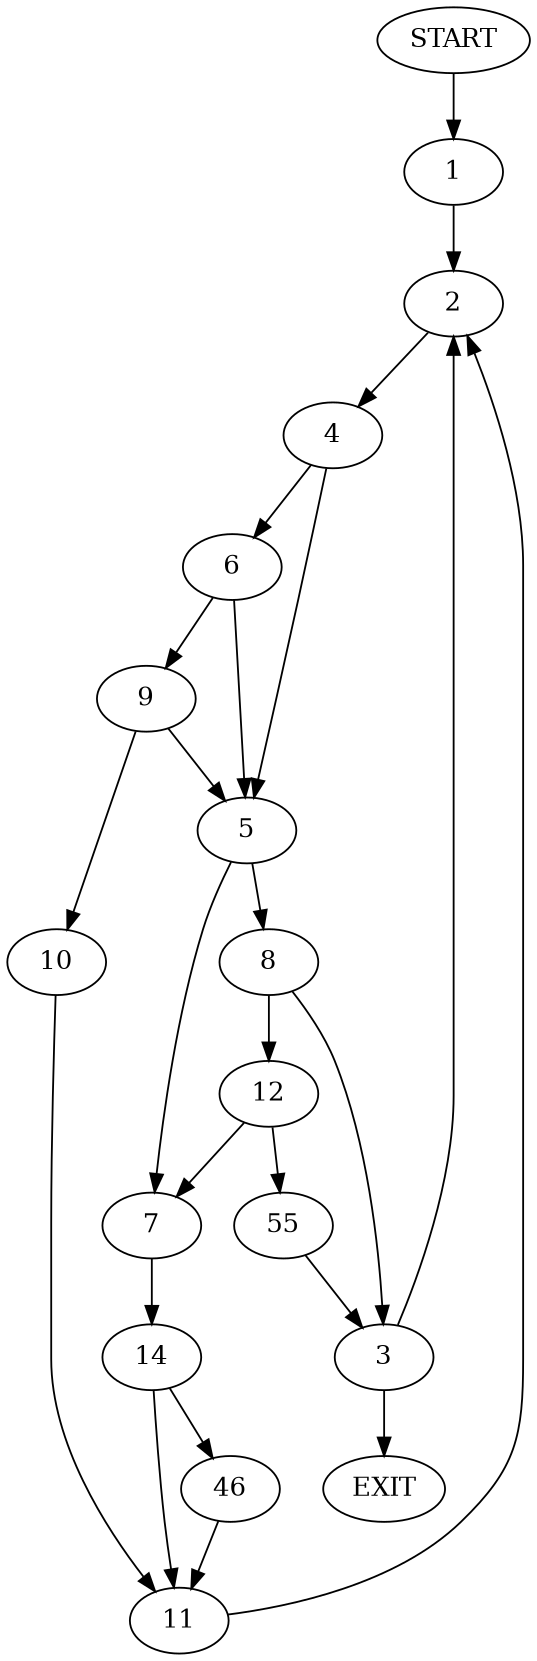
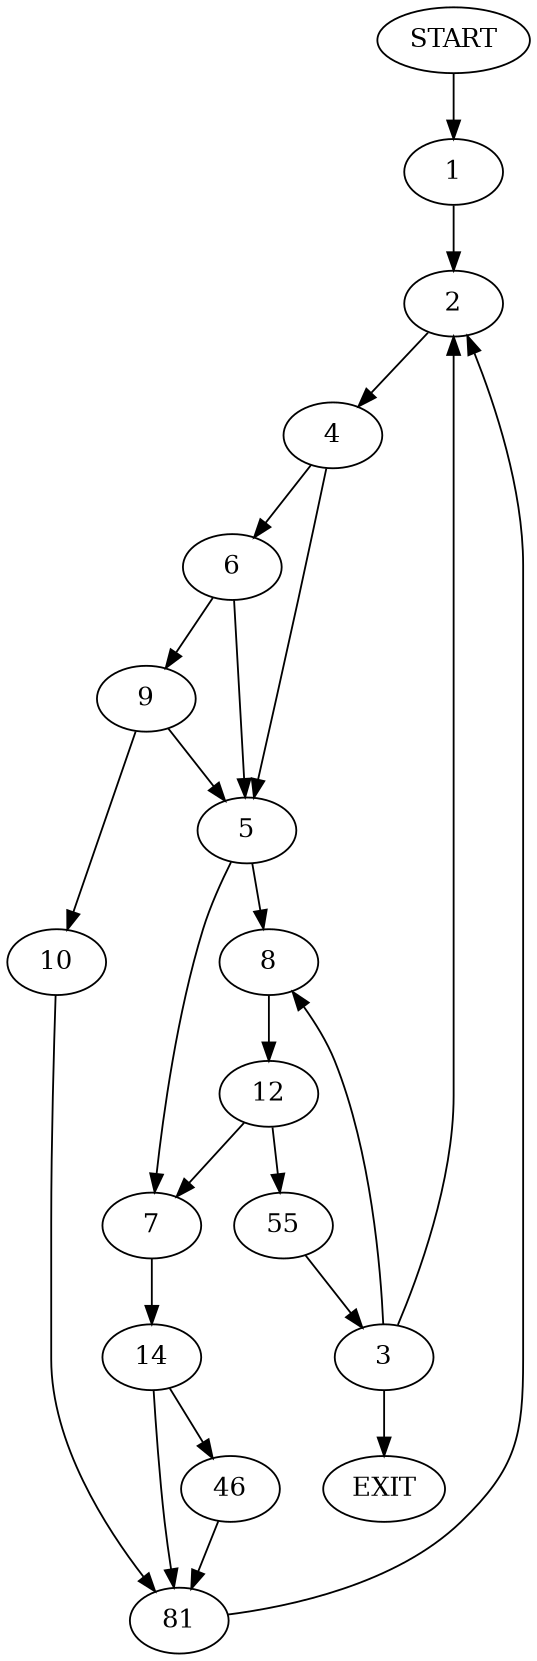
edge "8" -> "3": reversed
node "11": label "11" -> "81"
